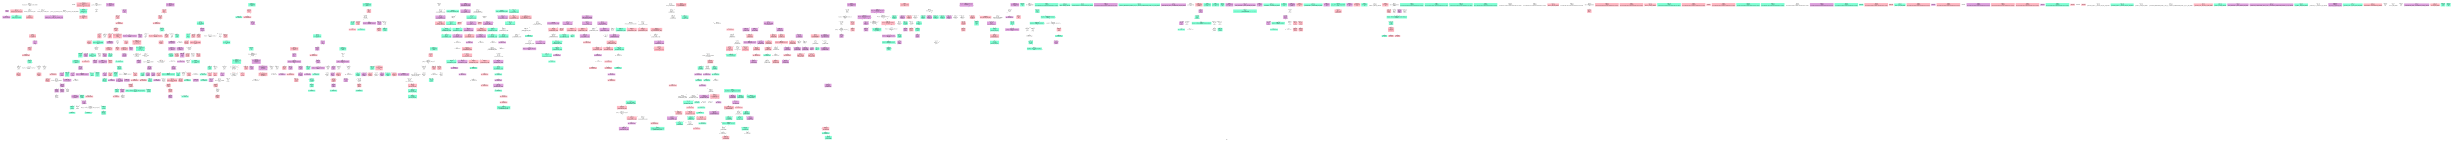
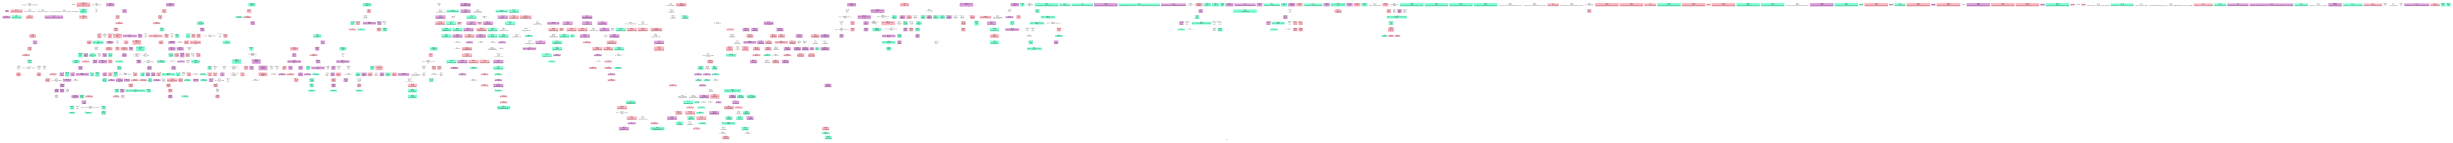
node "NodeID: 988": fillcolor white -> aquamarine
